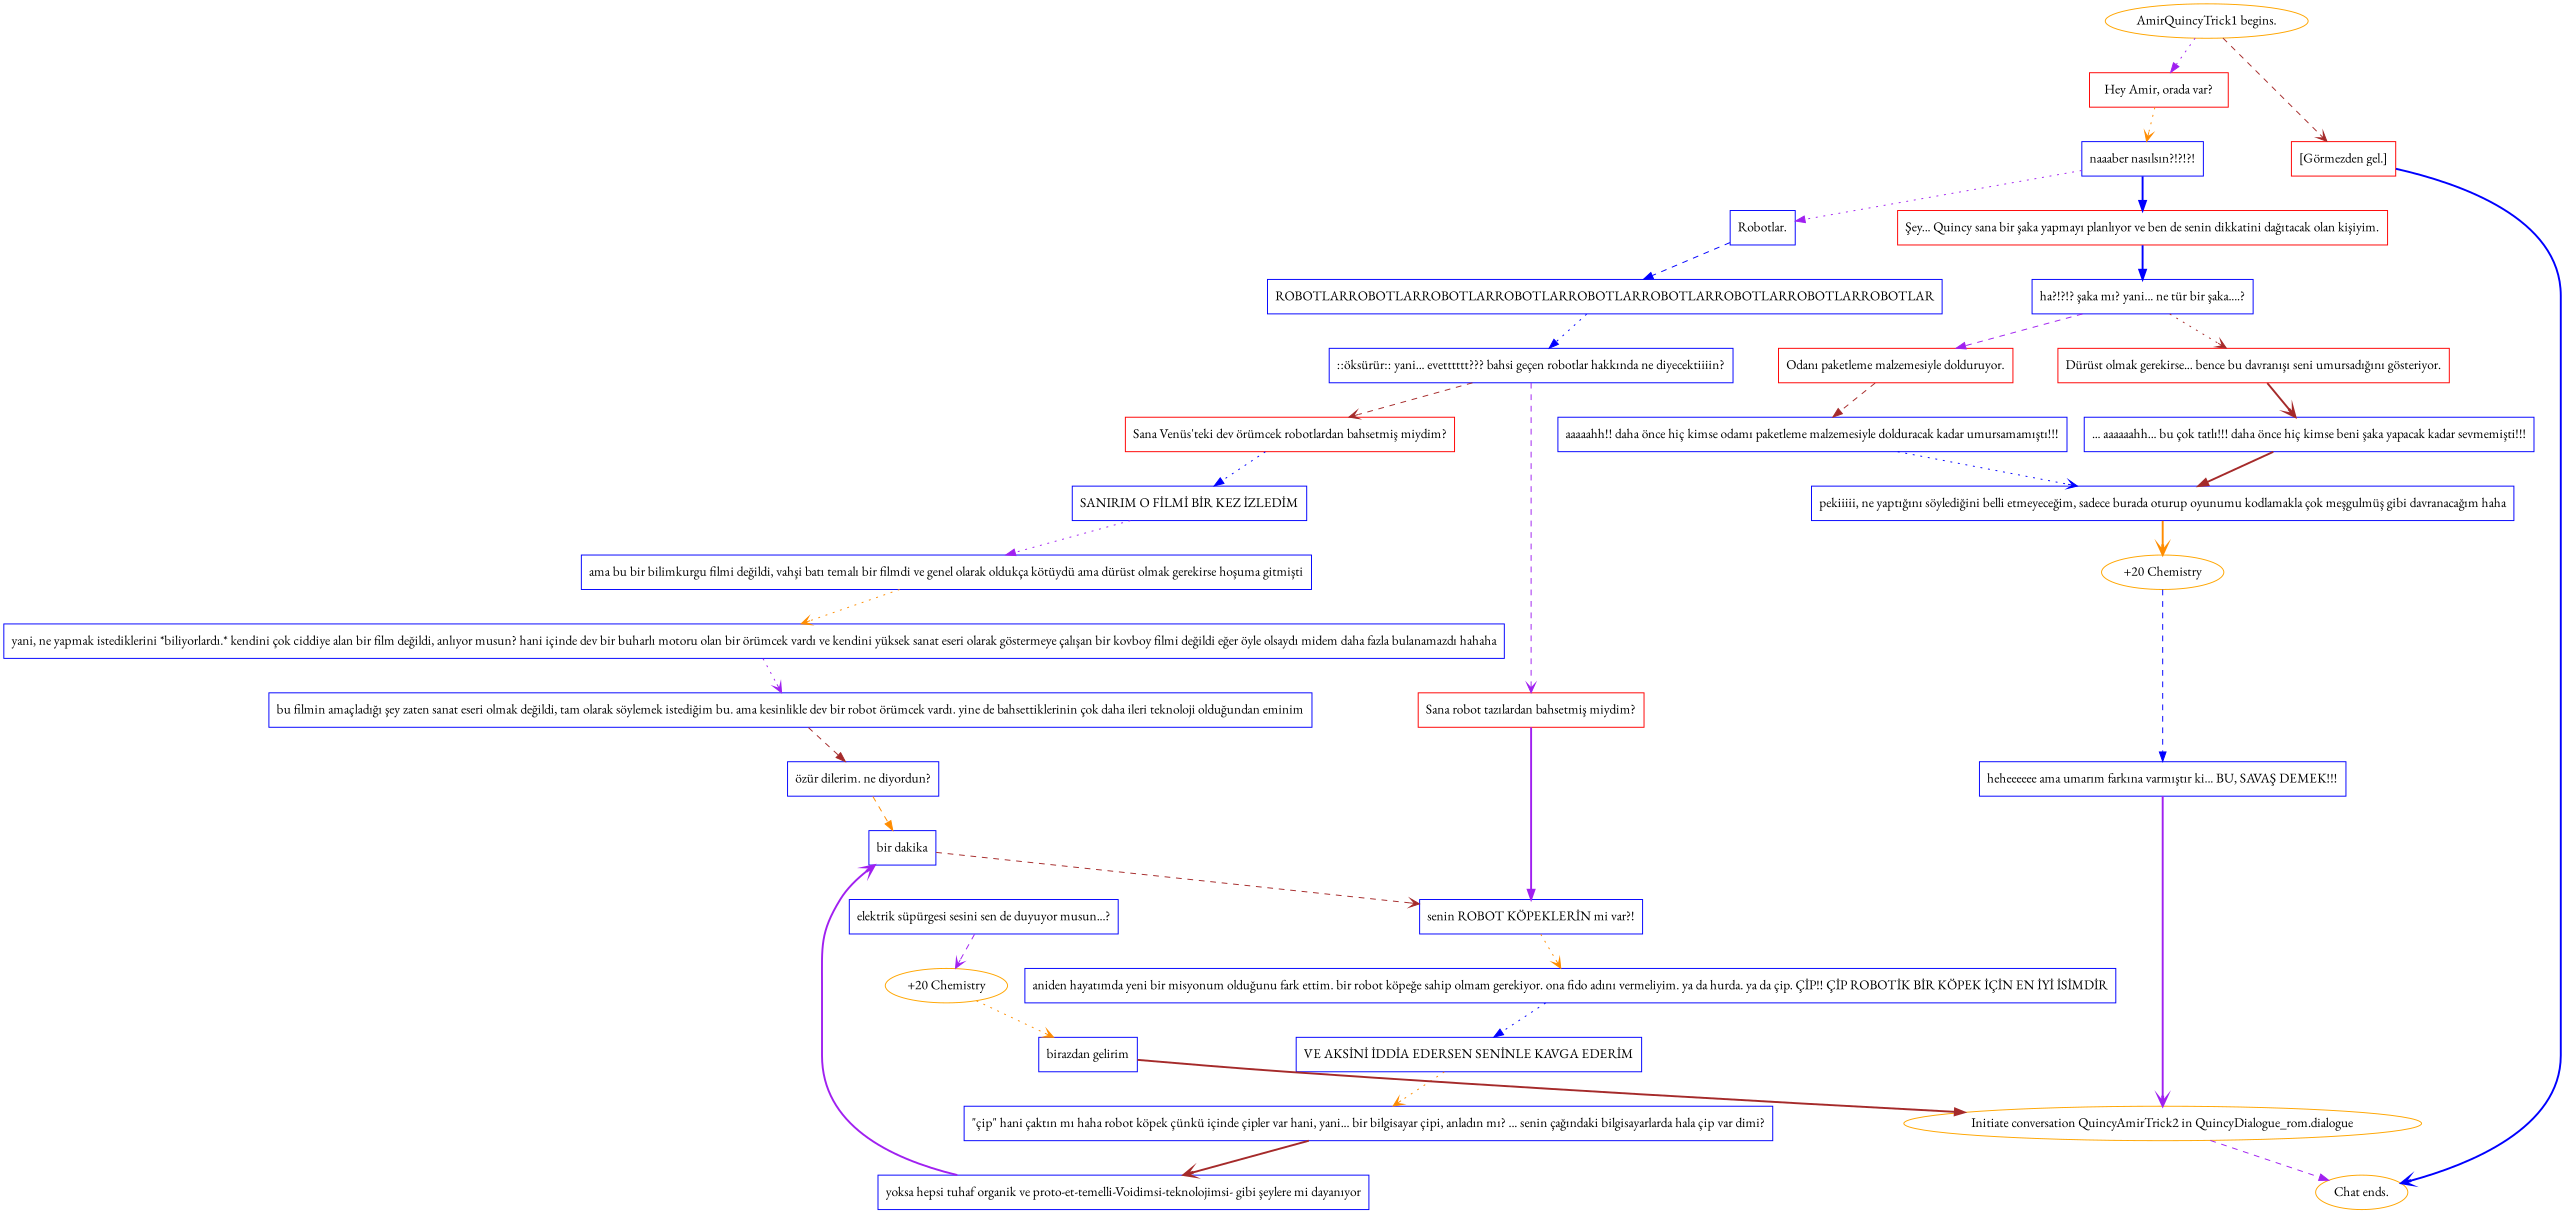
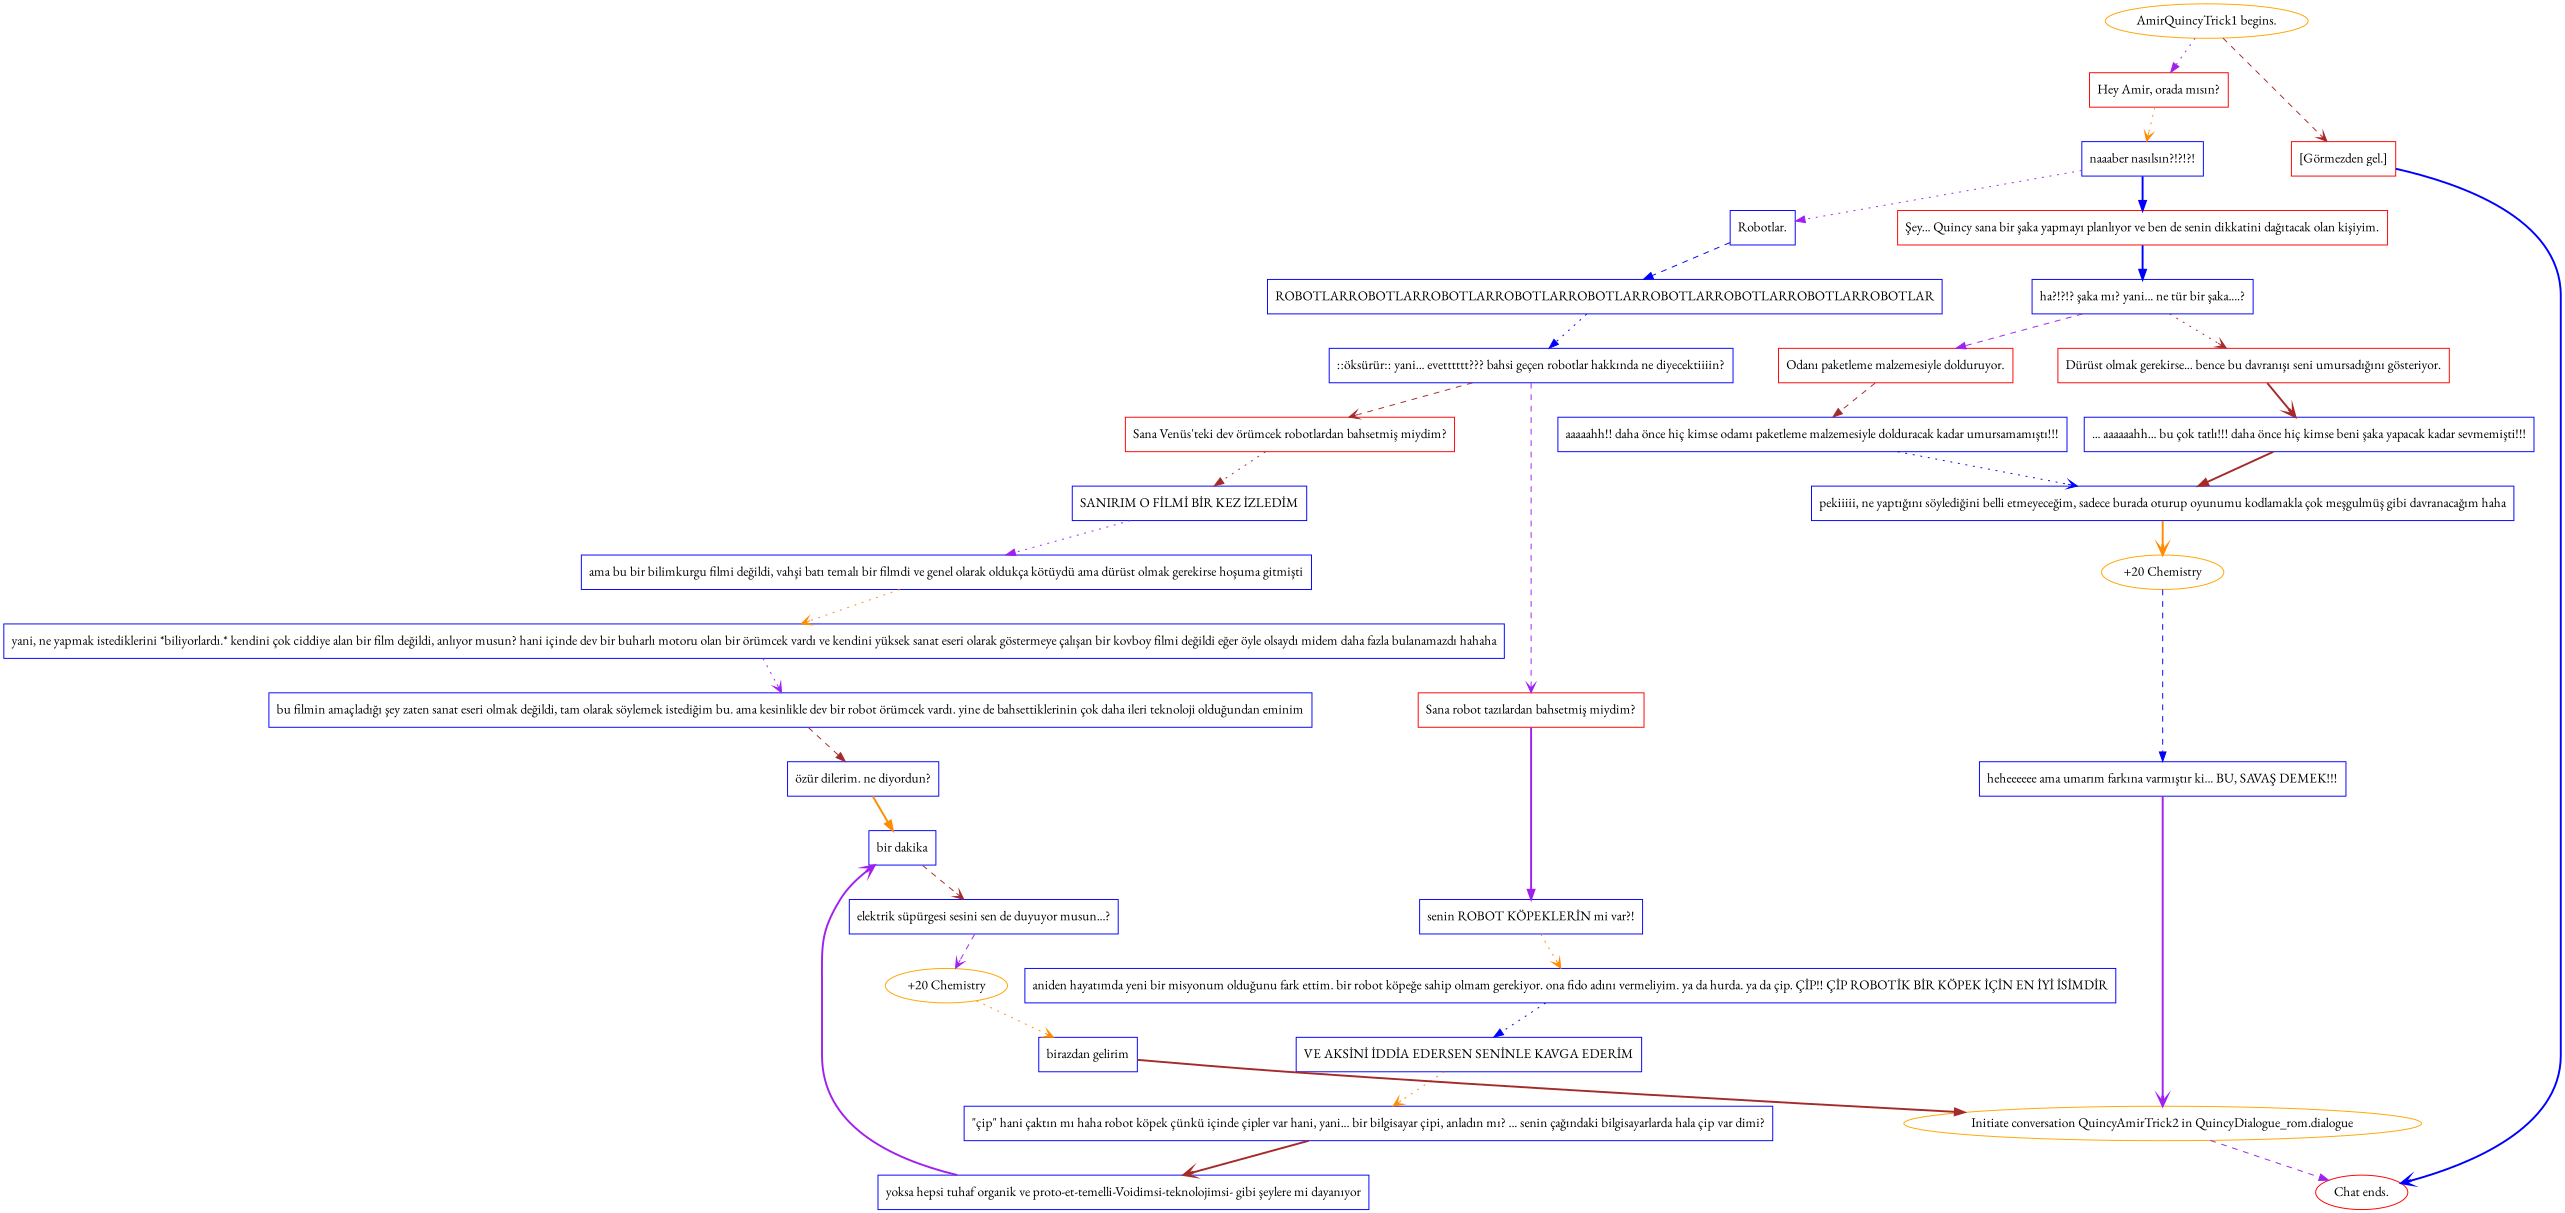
node "Hey Amir, orada var?": label "Hey Amir, orada var?" -> "Hey Amir, orada mısın?"
edge "Sana Venüs'teki dev örümcek robotlardan bahsetmiş miydim?" -> "SANIRIM O FİLMİ BİR KEZ İZLEDİM": color blue -> brown
edge "özür dilerim. ne diyordun?" -> "bir dakika": style dashed -> bold
edge "bir dakika" -> "senin ROBOT KÖPEKLERİN mi var?!": now "bir dakika" -> "elektrik süpürgesi sesini sen de duyuyor musun...?"
node "Chat ends.": color orange -> red
